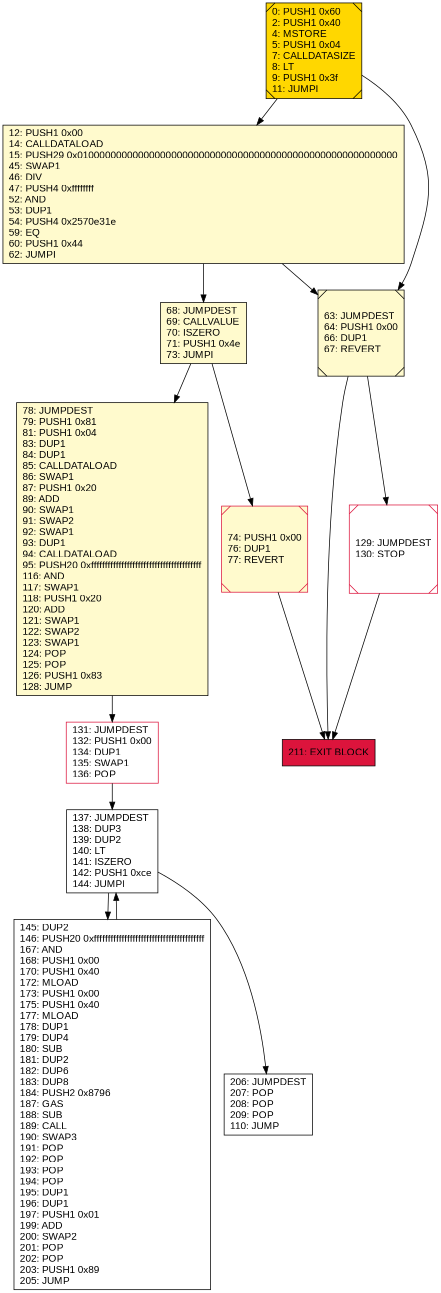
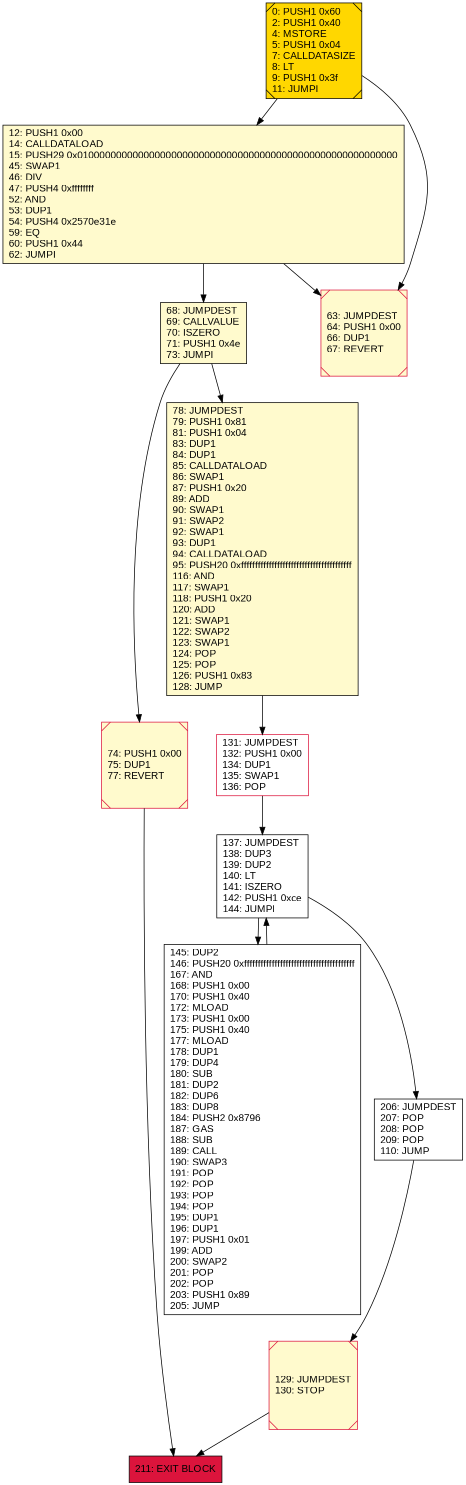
node "63: JUMPDEST 64: PUSH1 0x00 66: DUP1 67: REVERT": color black -> crimson
edge "63: JUMPDEST 64: PUSH1 0x00 66: DUP1 67: REVERT" -> "129: JUMPDEST 130: STOP": now "206: JUMPDEST 207: POP 208: POP 209: POP 110: JUMP" -> "129: JUMPDEST 130: STOP"
node "74: PUSH1 0x00 76: DUP1 77: REVERT": label "74: PUSH1 0x00 76: DUP1 77: REVERT" -> "74: PUSH1 0x00 75: DUP1 77: REVERT"
node "129: JUMPDEST 130: STOP": fillcolor white -> lemonchiffon
edge "63: JUMPDEST 64: PUSH1 0x00 66: DUP1 67: REVERT" -> "211: EXIT BLOCK": removed
